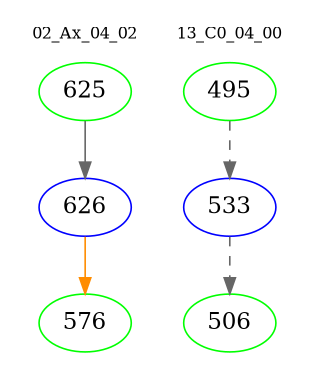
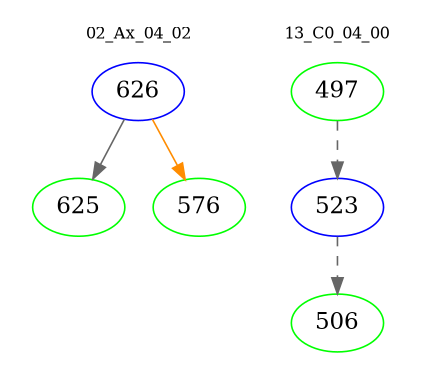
node "495": label "495" -> "497"
edge "625" -> "626": reversed
node "533": label "533" -> "523"
